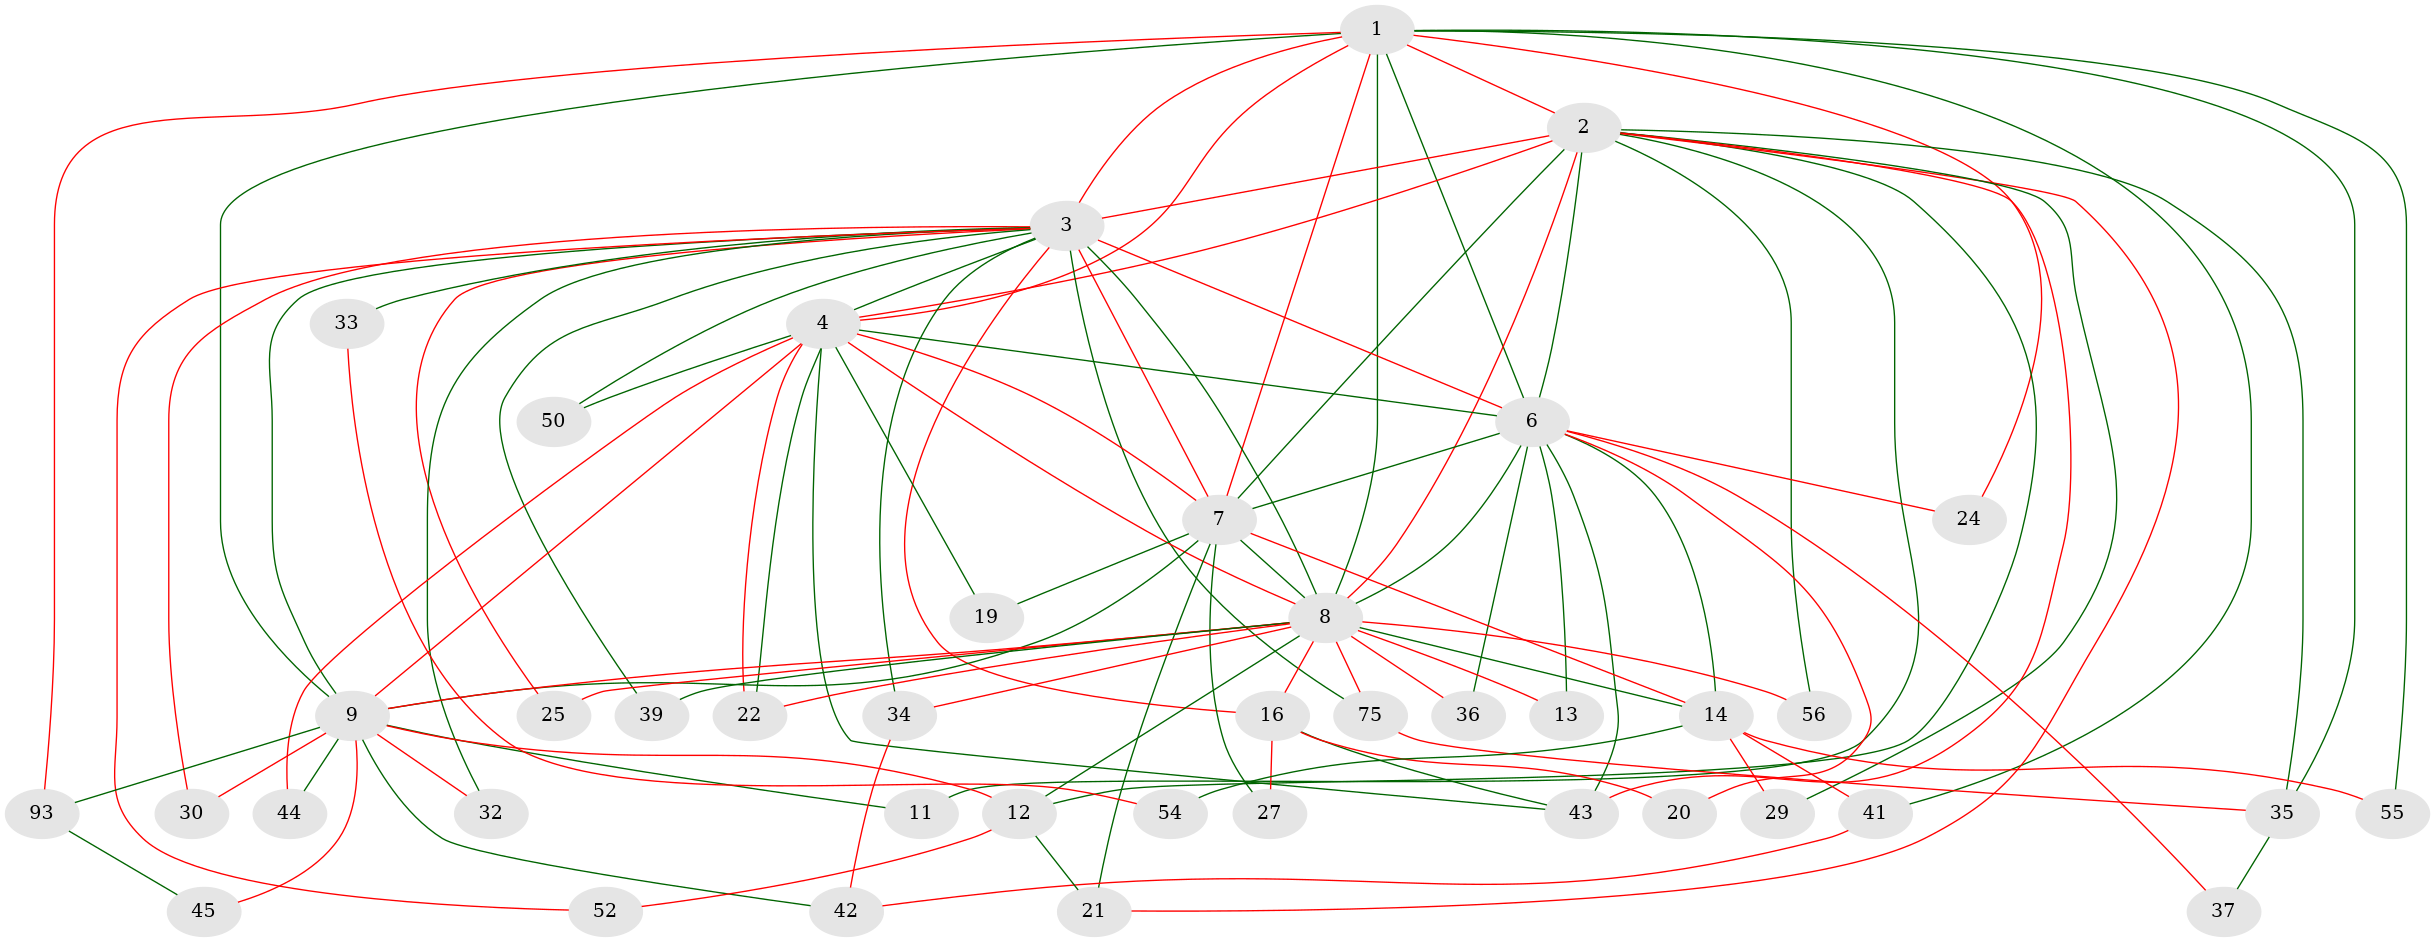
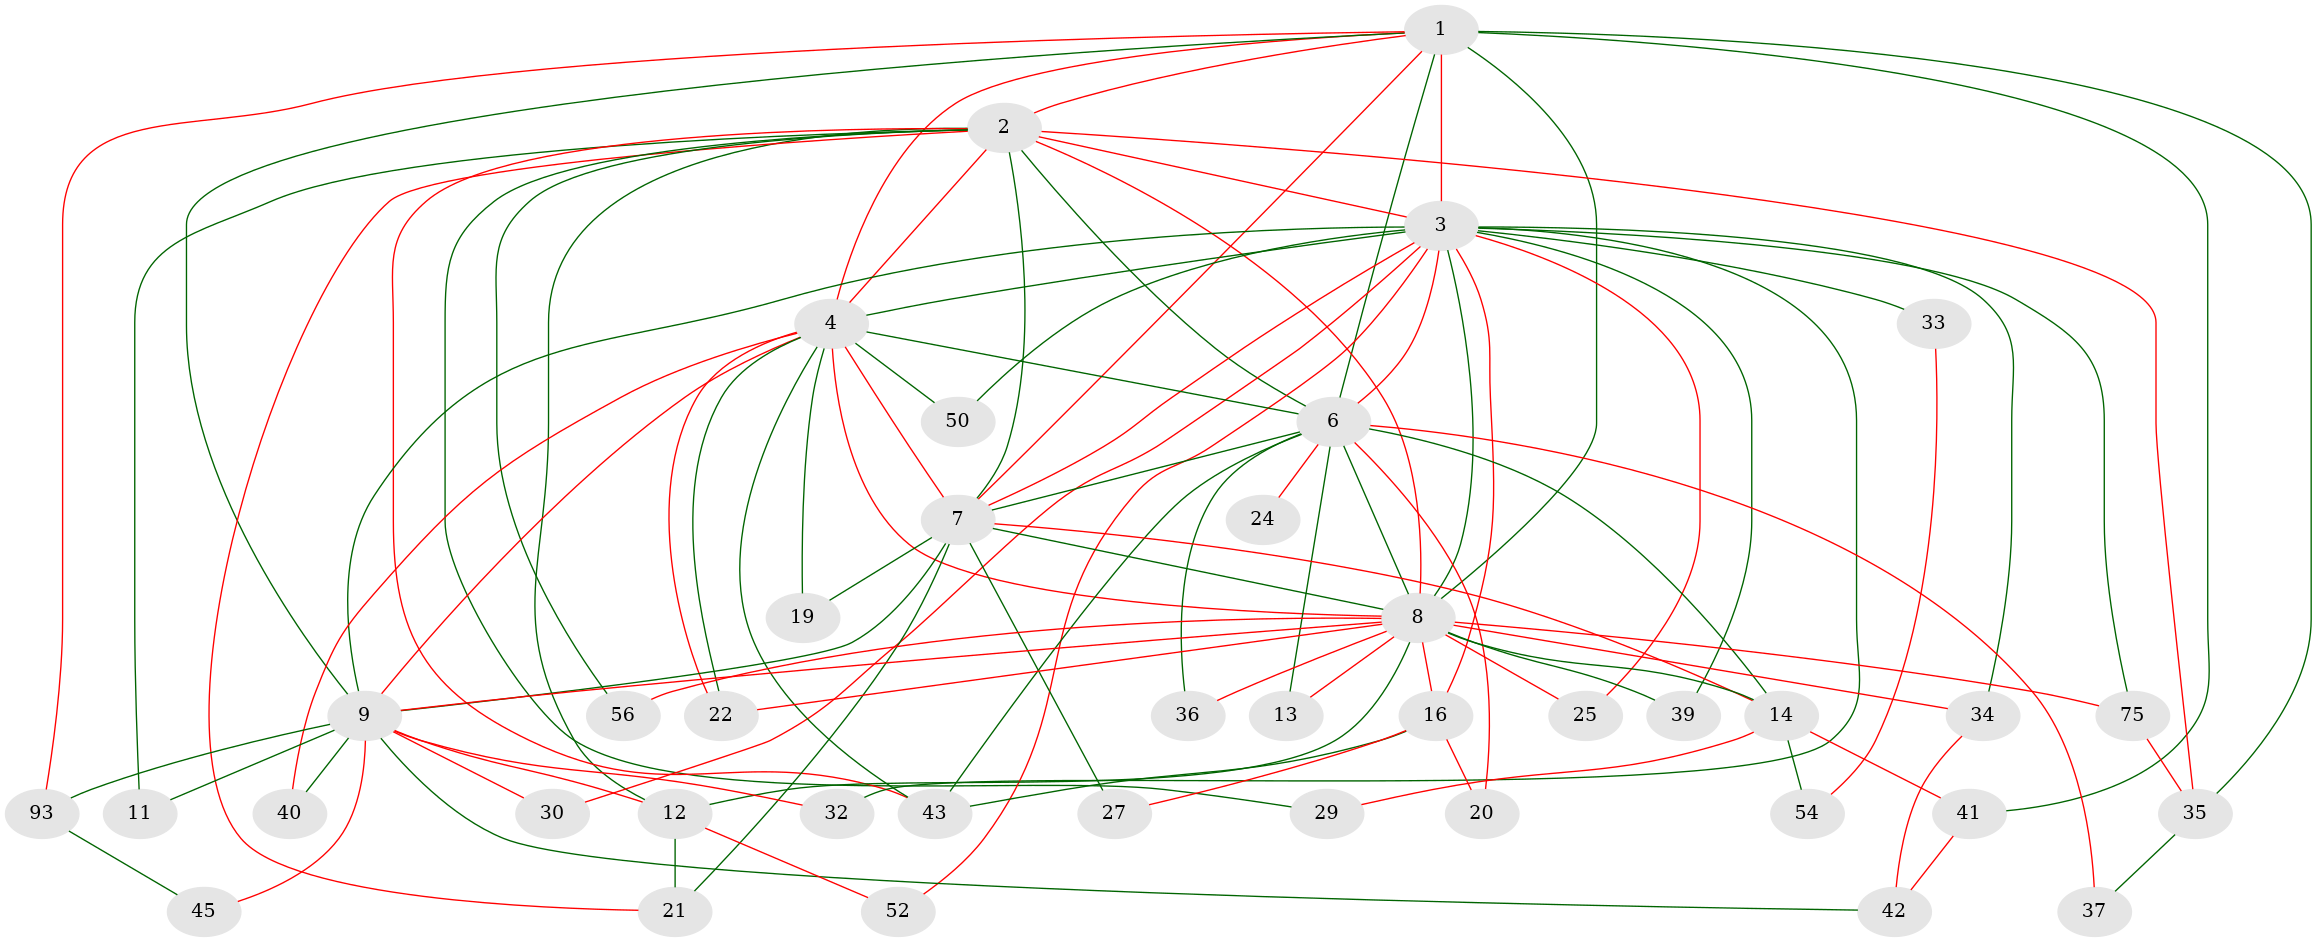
edge "1" -- "24": removed
edge "2" -- "35": color darkgreen -> red
node "44": label "44" -> "40"
node "55": removed
